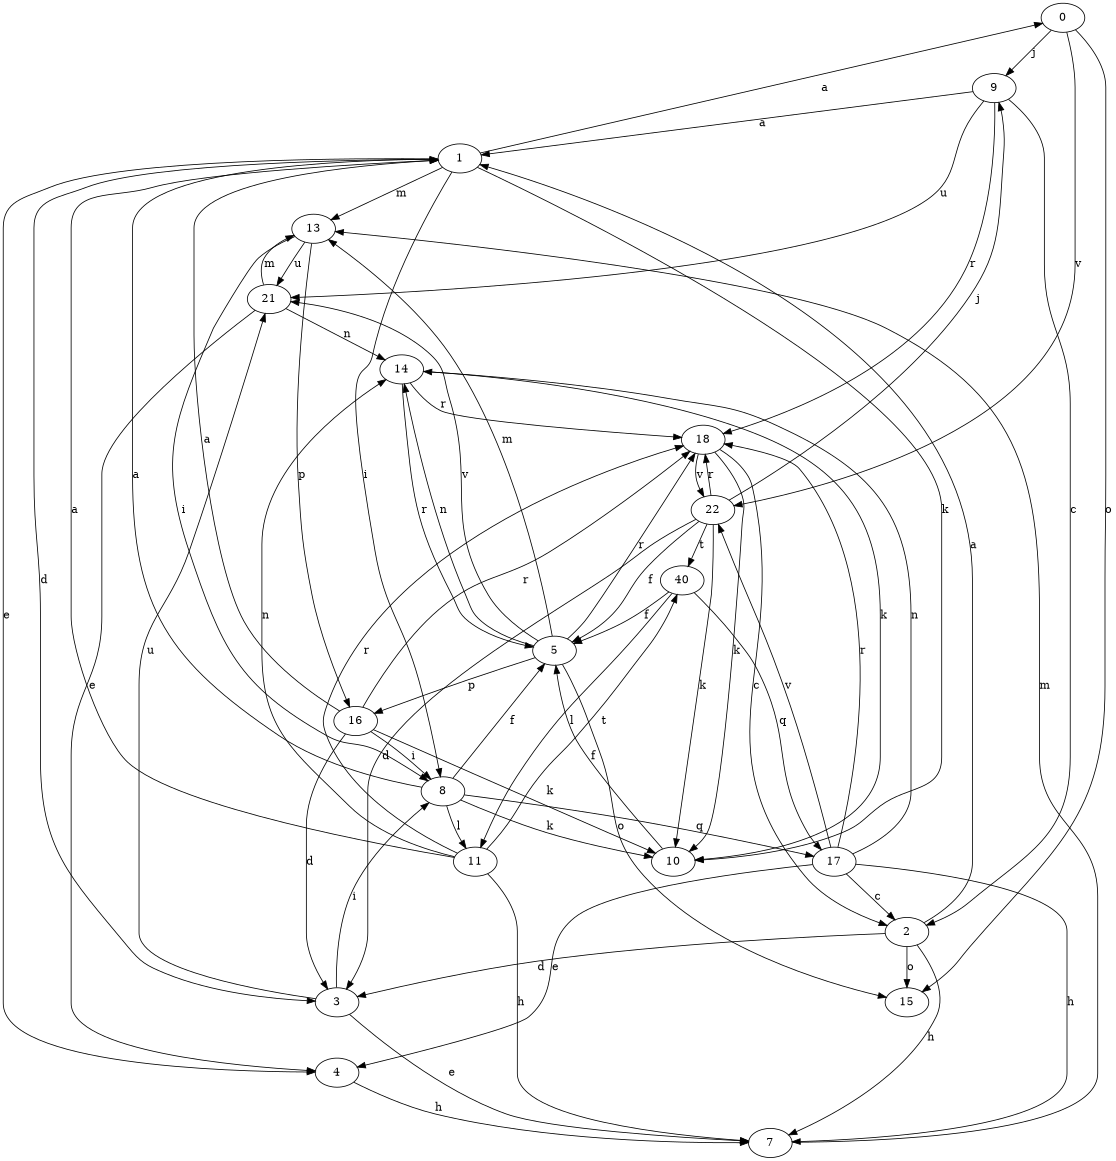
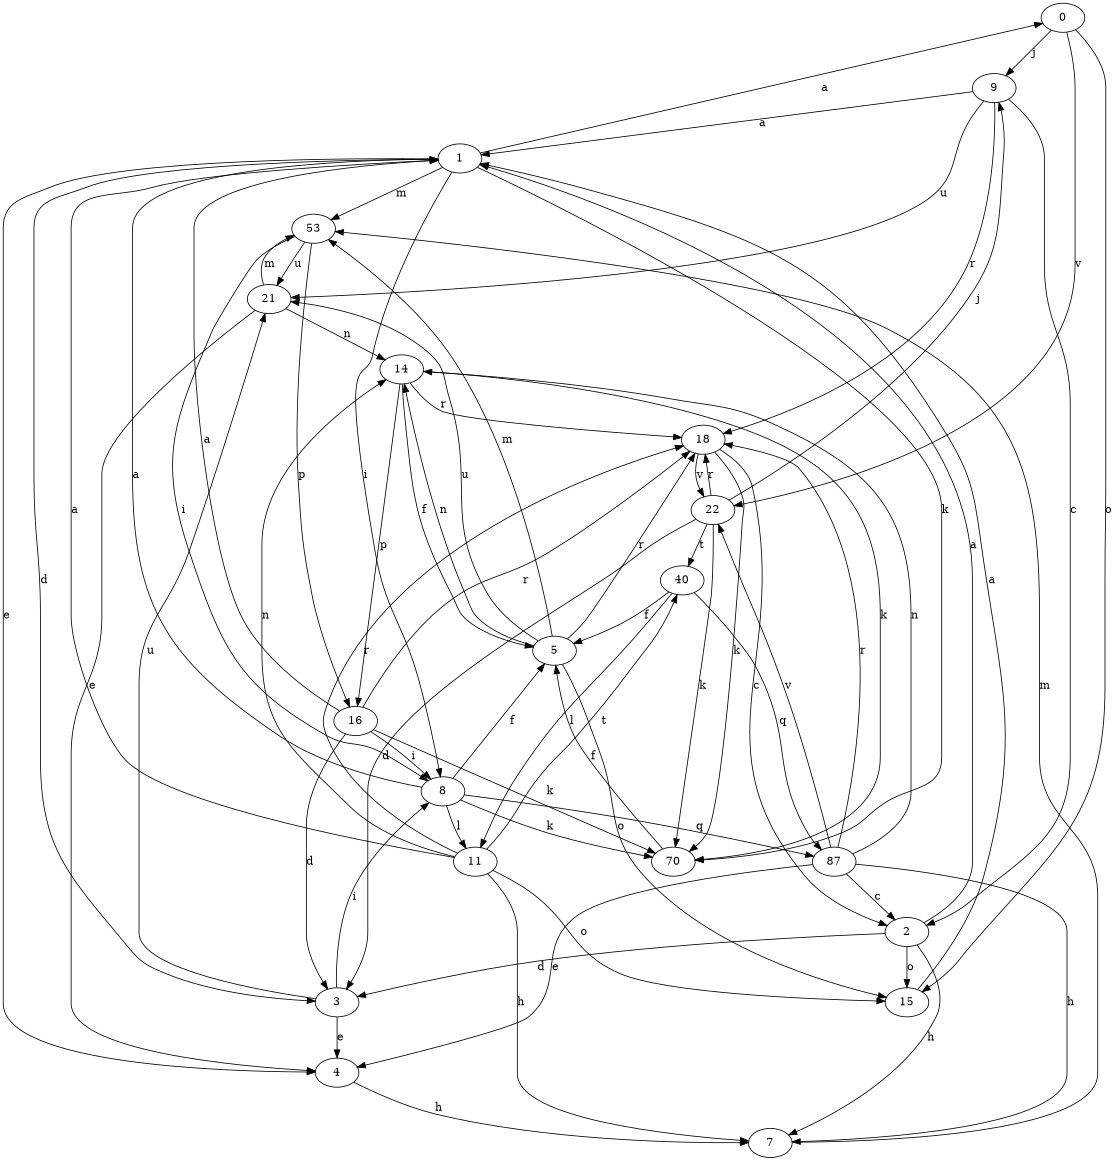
node "13": label "13" -> "53"
edge "15" -> "1": added, label "a"
edge "5" -> "21": label "v" -> "u"
edge "14" -> "5": label "r" -> "f"
edge "22" -> "5": removed, label "f"
edge "5" -> "16": now "14" -> "16"
node "10": label "10" -> "70"
node "17": label "17" -> "87"
edge "11" -> "15": added, label "o"
edge "3" -> "7": now "3" -> "4"
